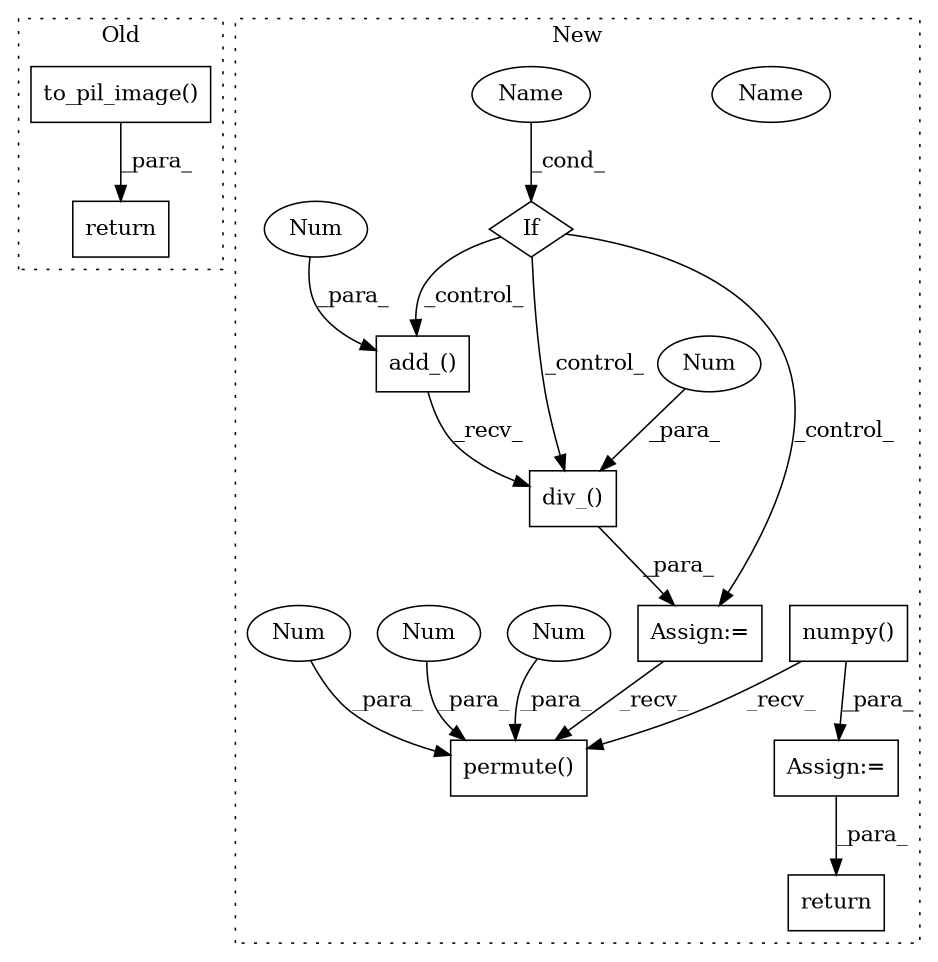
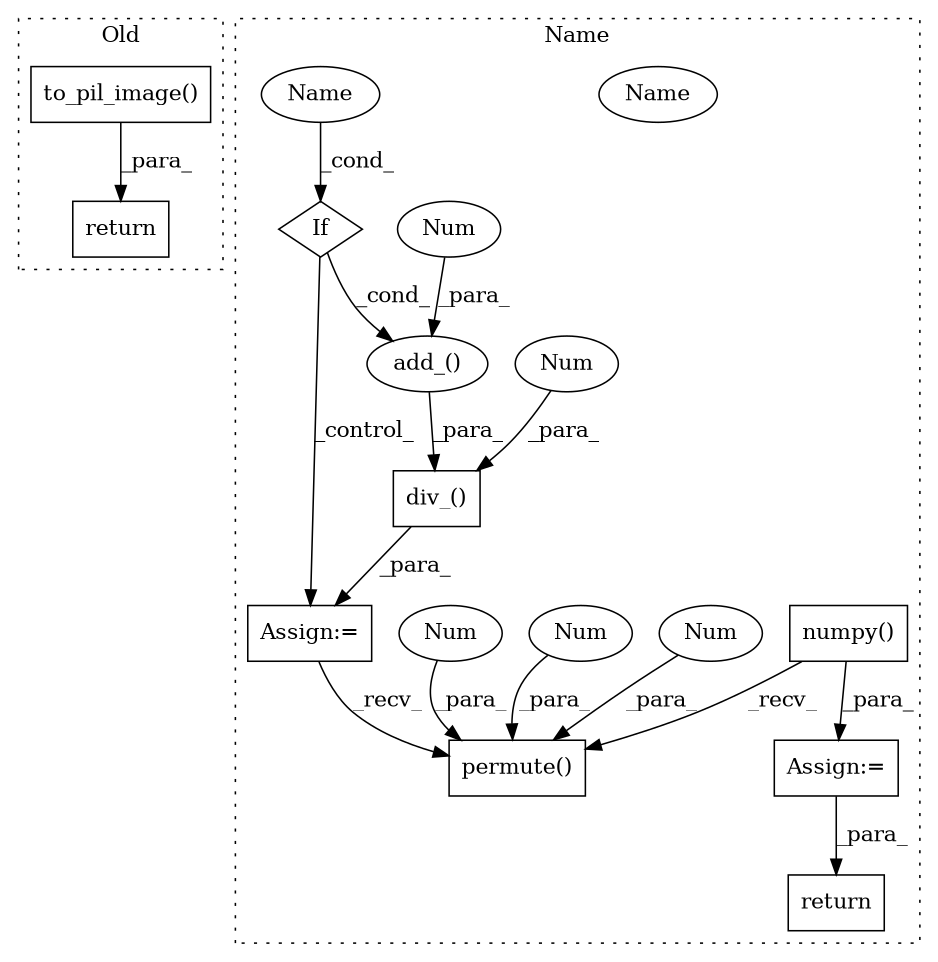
cluster "New": label "New" -> "Name"
edge "If" -> "add_()": label "_control_" -> "_cond_"
edge "If" -> "div_()": removed, label "_control_"
node "add_()": shape box -> ellipse
edge "add_()" -> "div_()": label "_recv_" -> "_para_"
